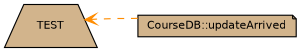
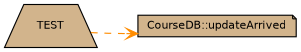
edge "CourseDB::updateArrived" -> "TEST": reversed
